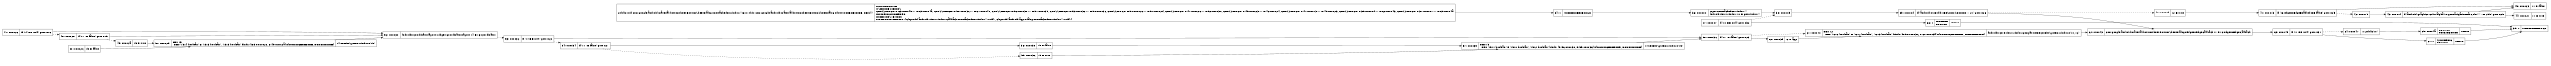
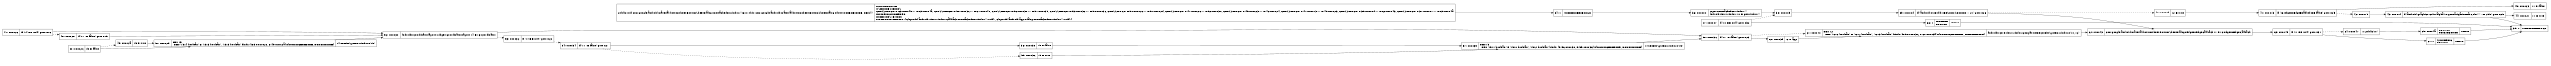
edge "43: 0x001f" -> "45: 0x0023": now "43: 0x001f" -> "35: ?"
edge "53: 0x0032" -> "58: 0x003c": now "52: 0x0030" -> "58: 0x003c"
edge "48: 0x0028" -> "49: 0x002a": now "50: 0x002c" -> "49: 0x002a"
